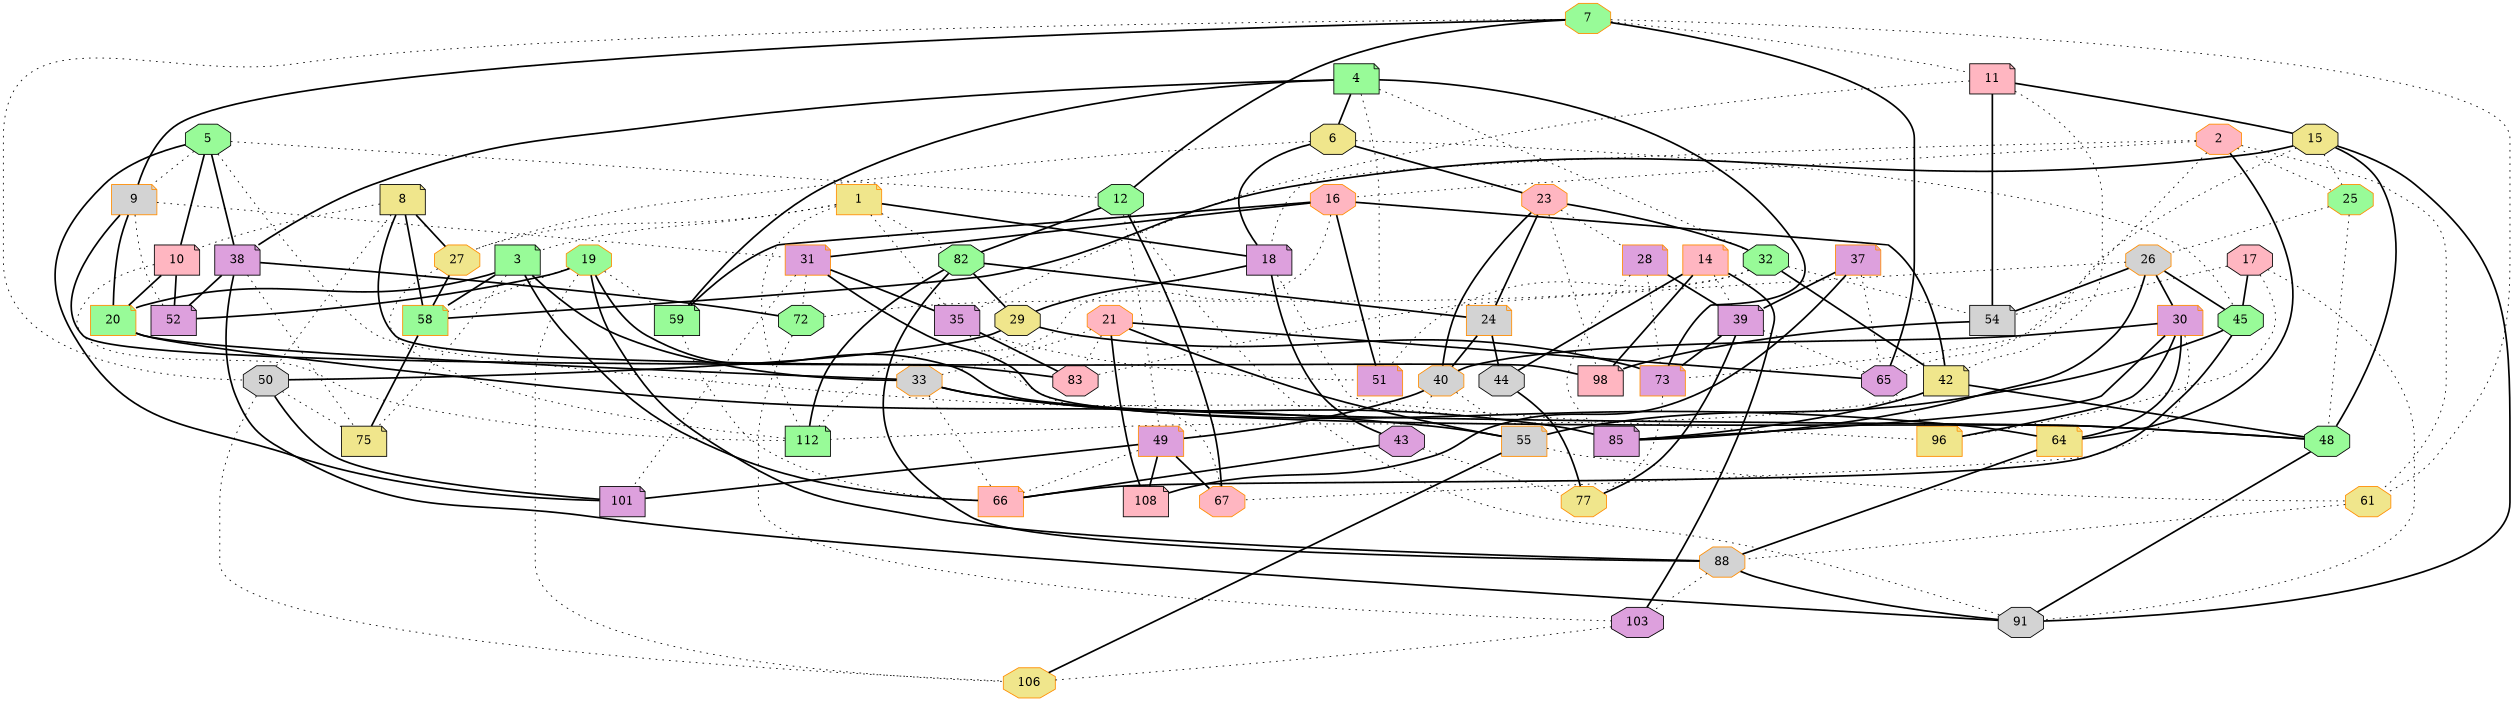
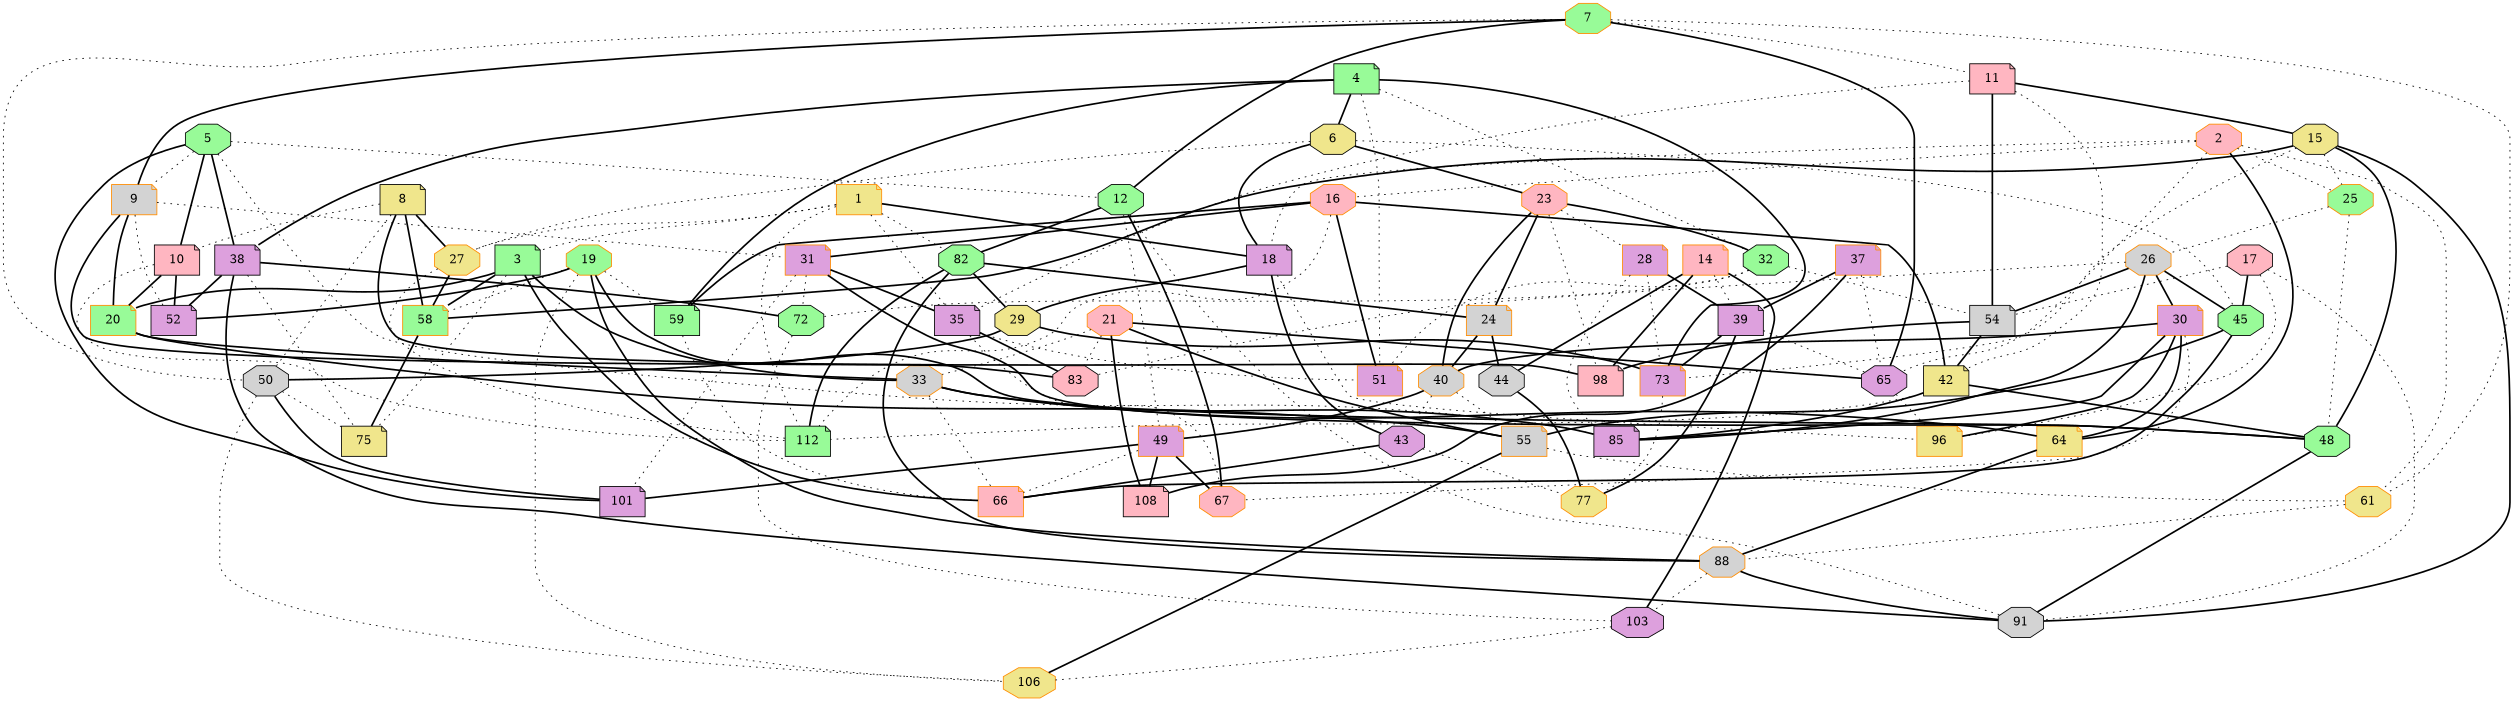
edge "32" -- "42": now "54" -- "42"
